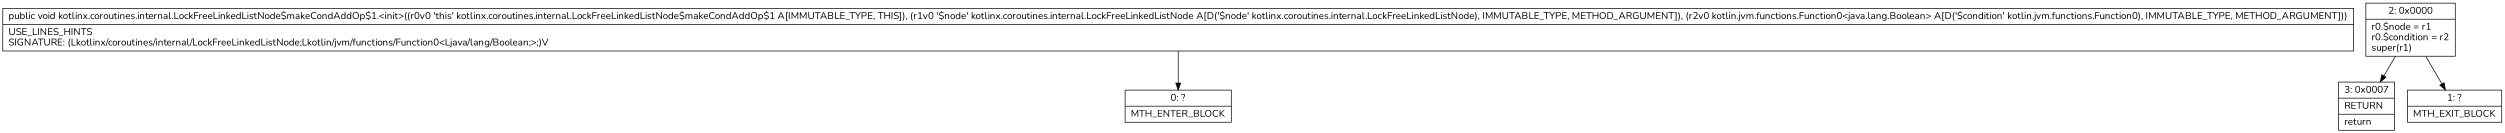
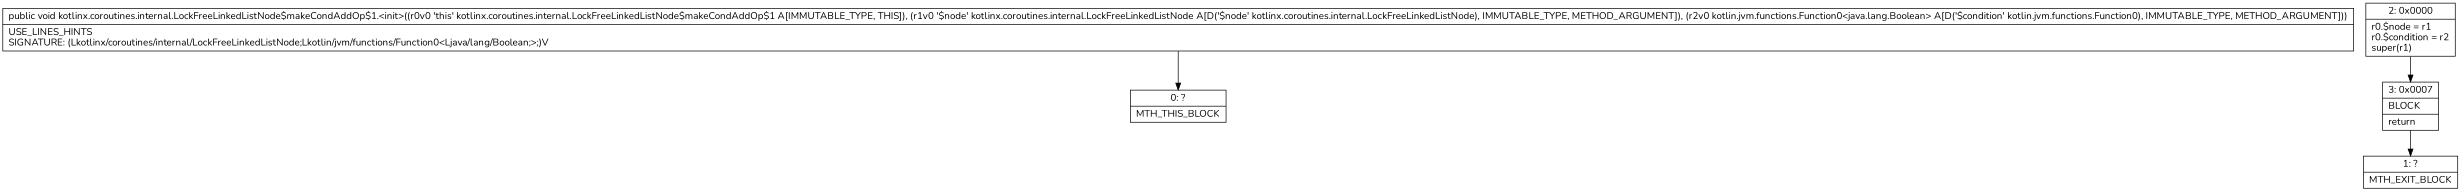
edge "2: 0x0000" -> "1: ?": now "3: 0x0007" -> "1: ?"
node "3: 0x0007": text "RETURN" -> "BLOCK"
node "0: ?": text "MTH_ENTER_BLOCK" -> "MTH_THIS_BLOCK"
